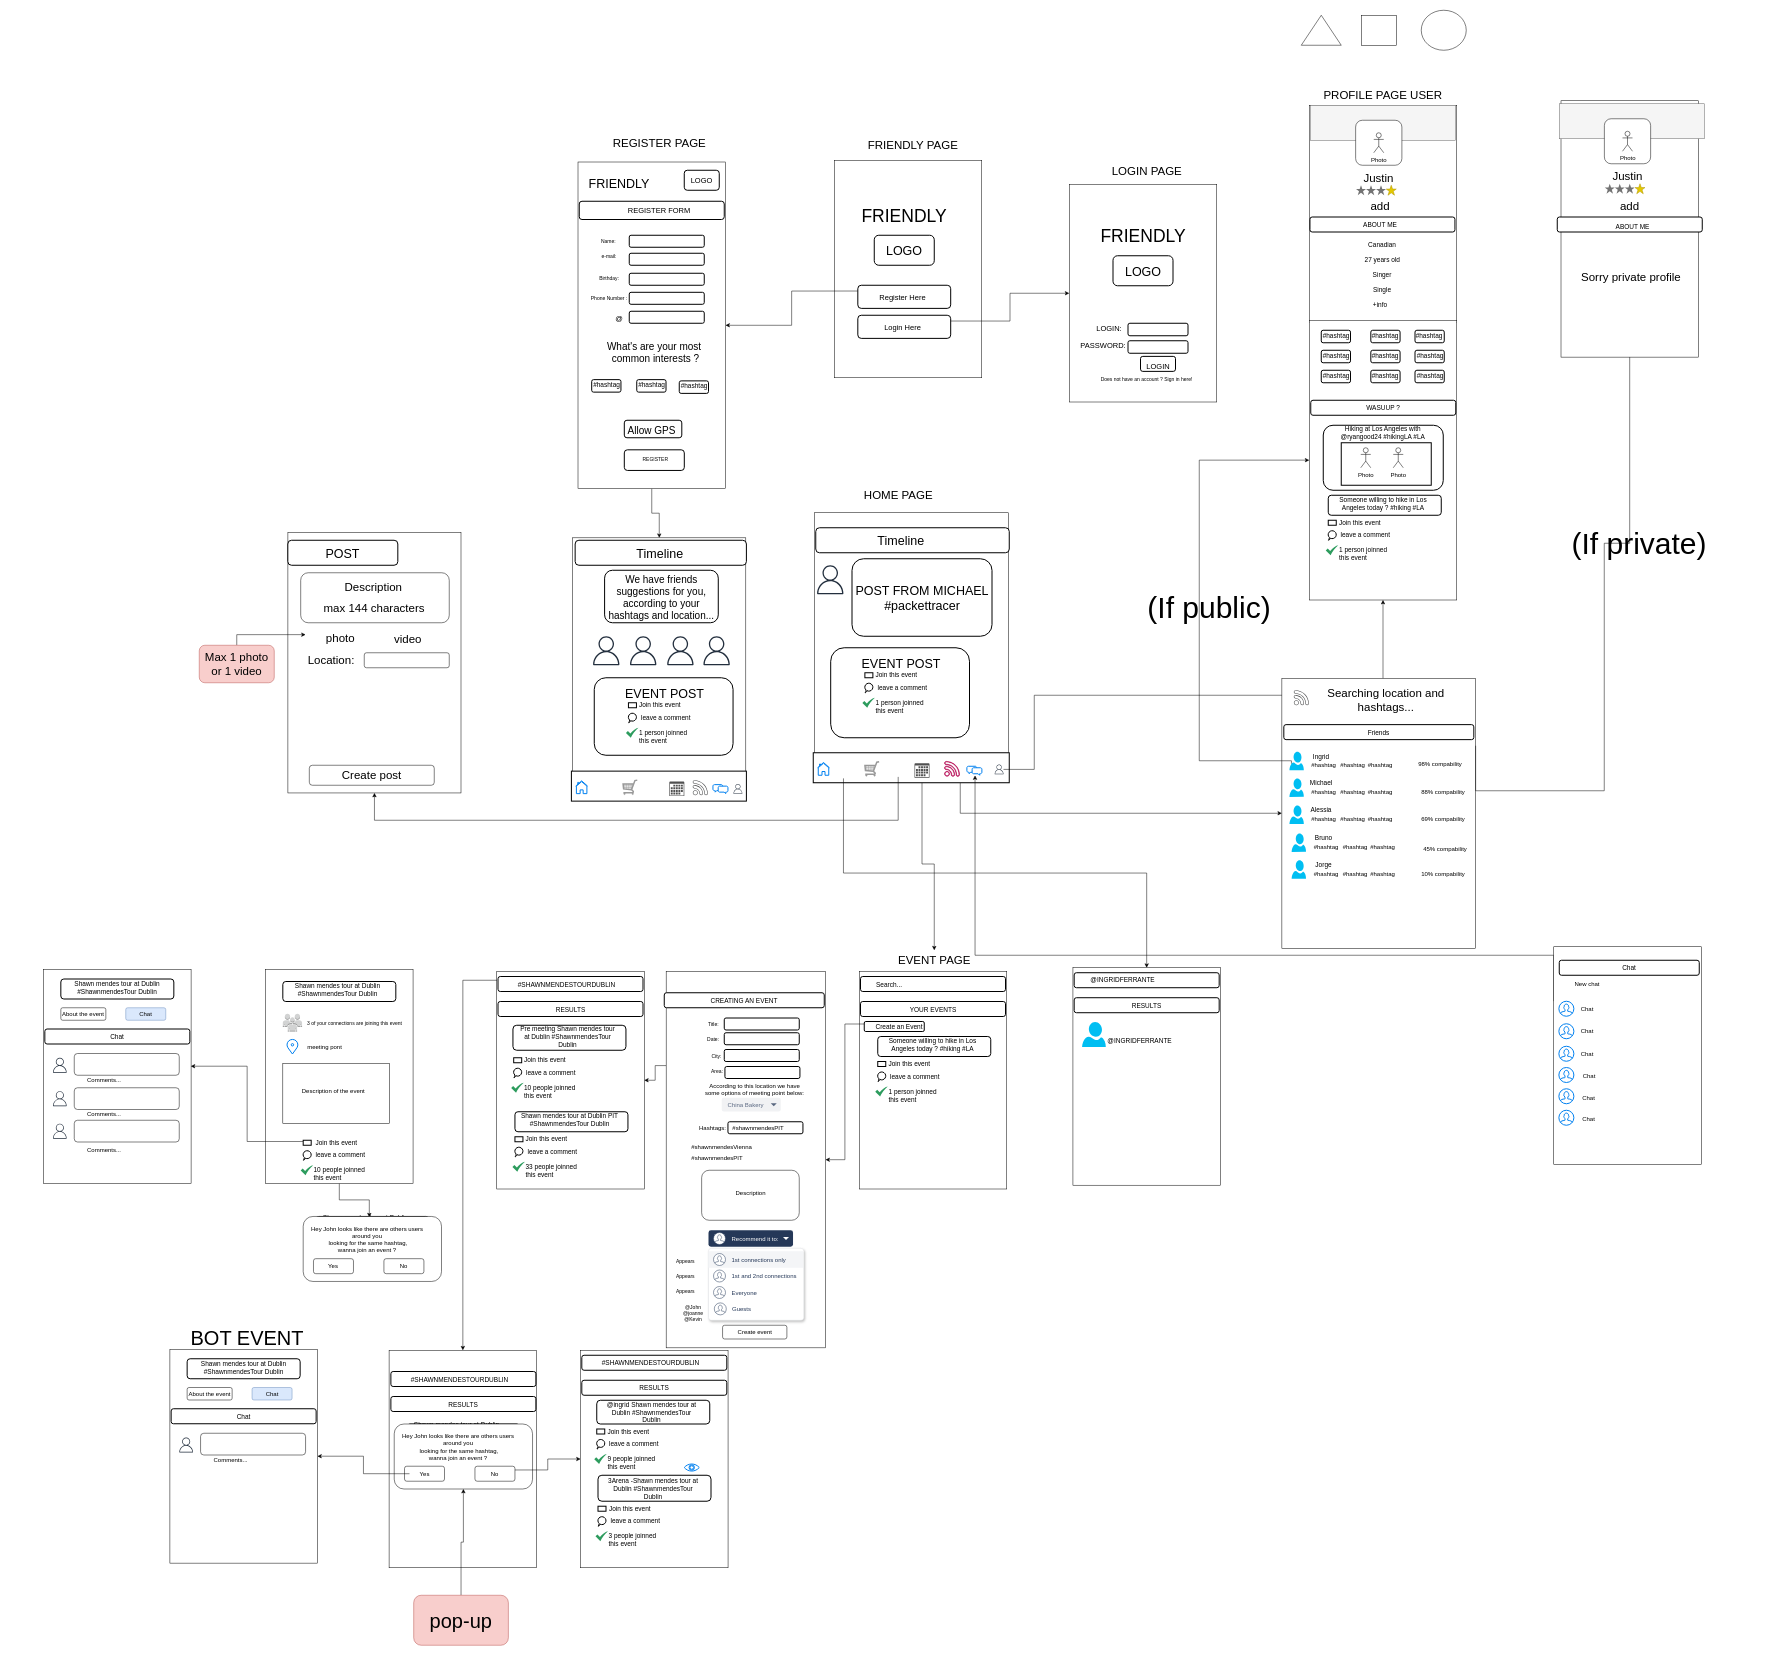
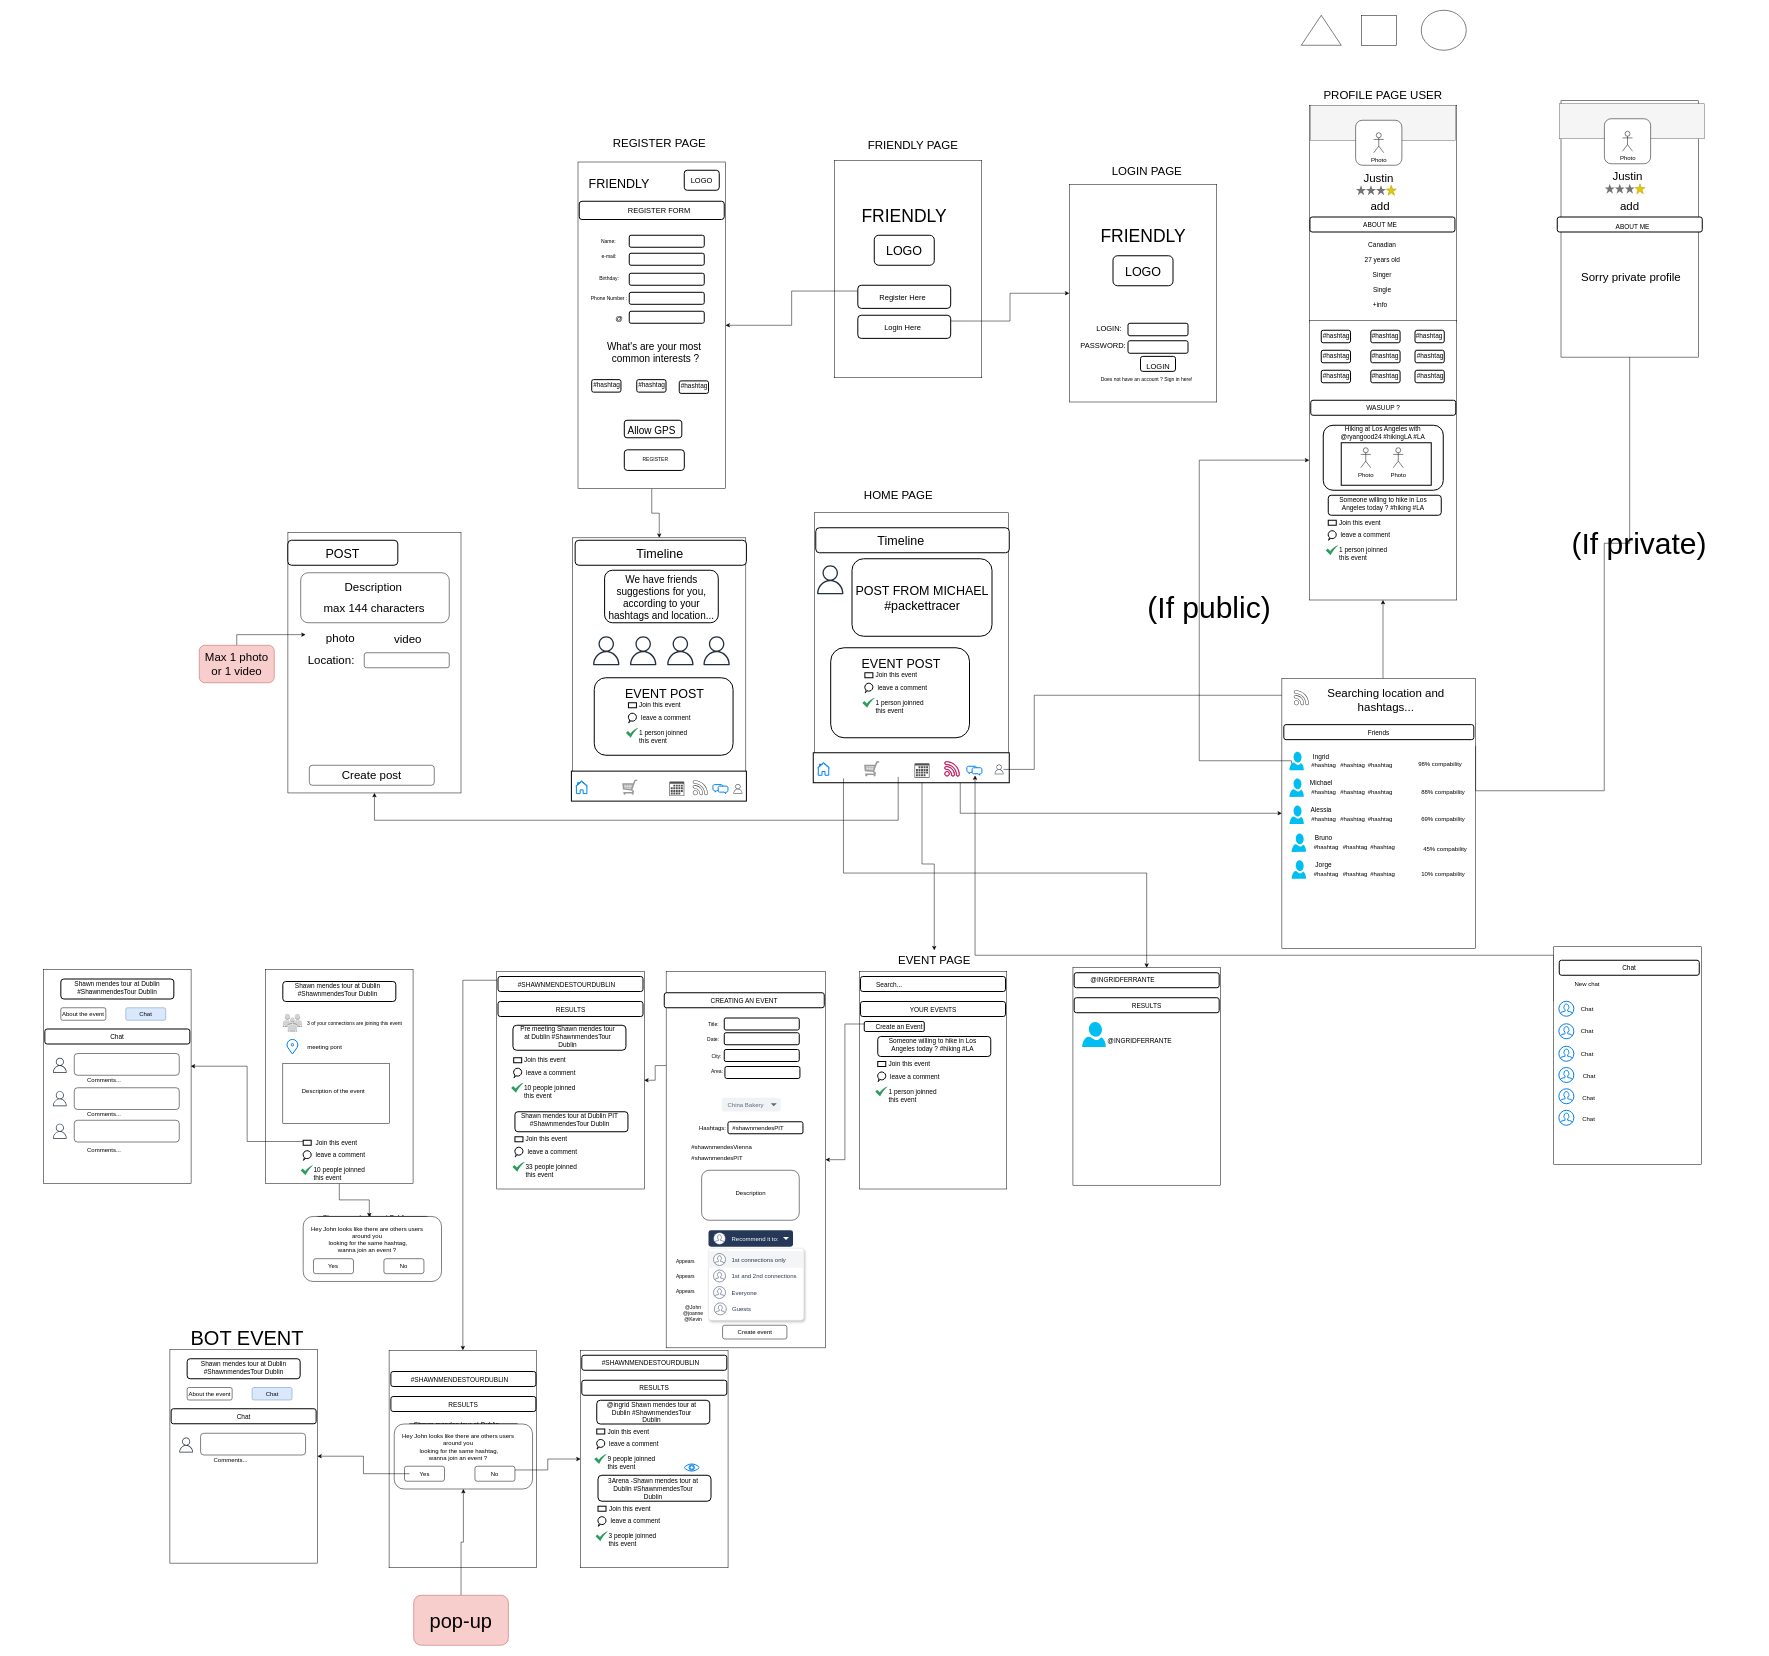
node "According to this location we have some options of meeting point below:": removed
